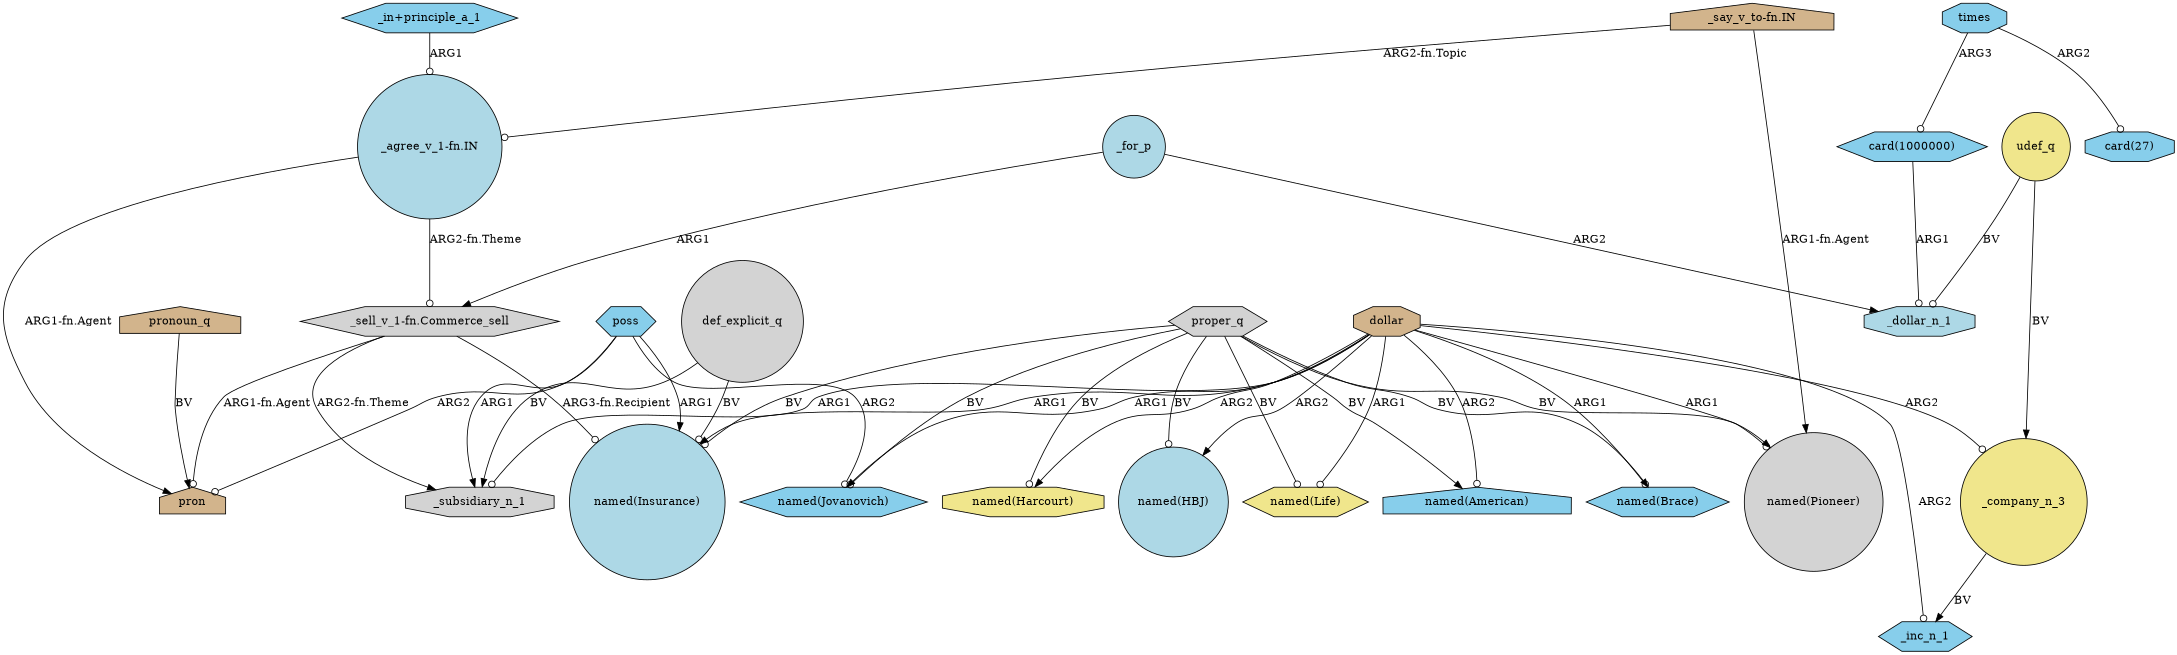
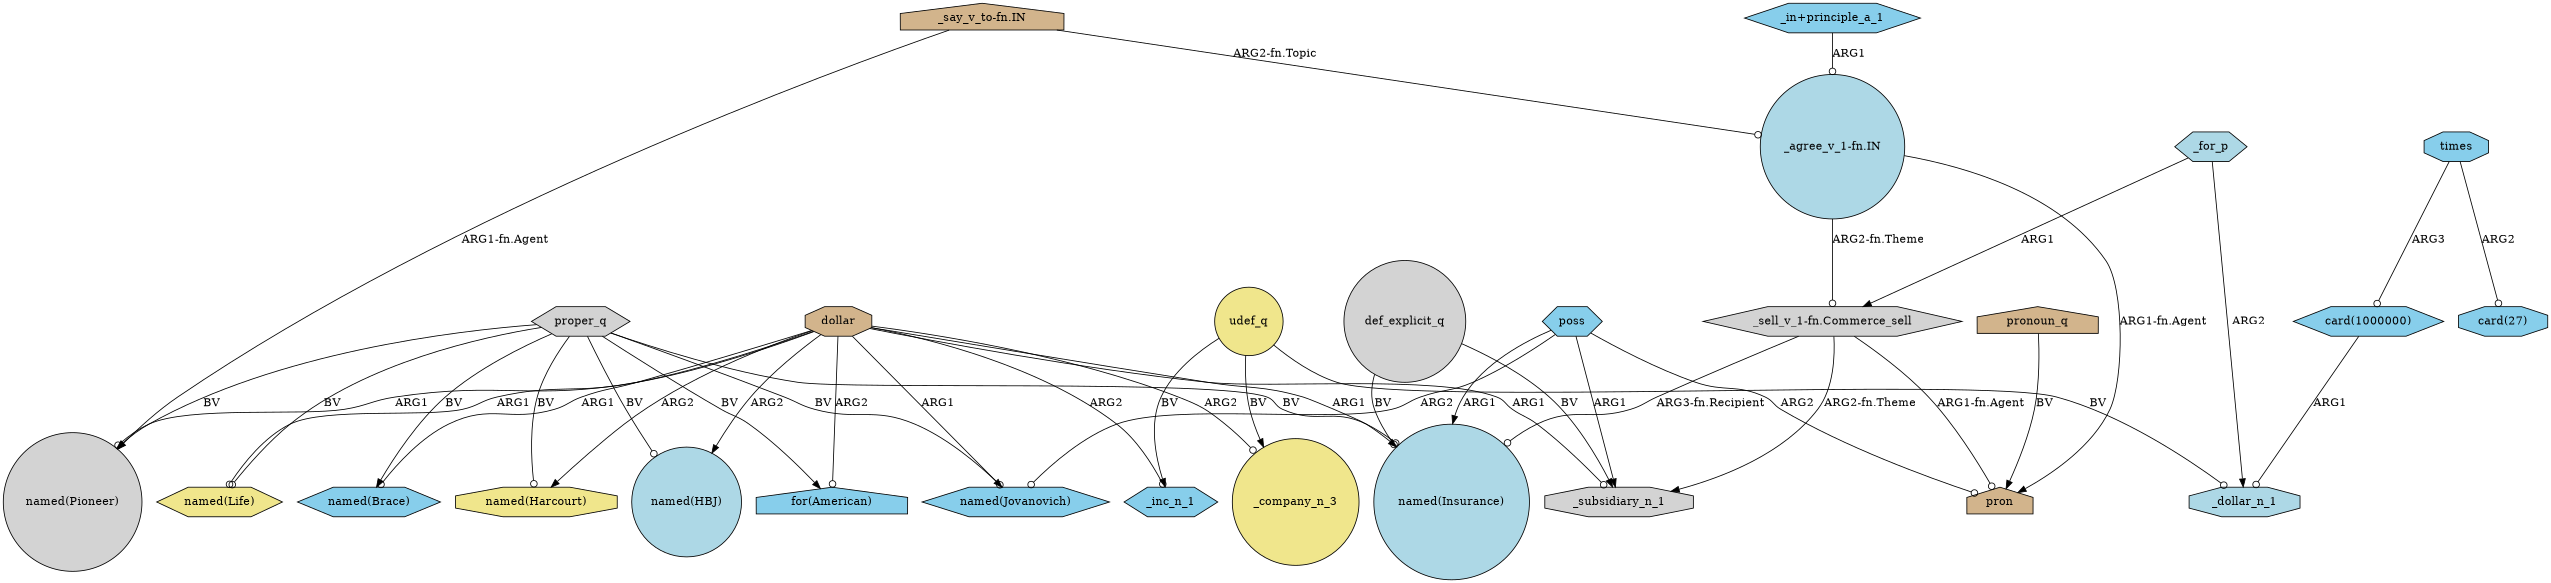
node "_for_p": shape circle -> hexagon
node "named(American)": label "named(American)" -> "for(American)"
edge "_company_n_3" -> "_inc_n_1": now "udef_q" -> "_inc_n_1"
